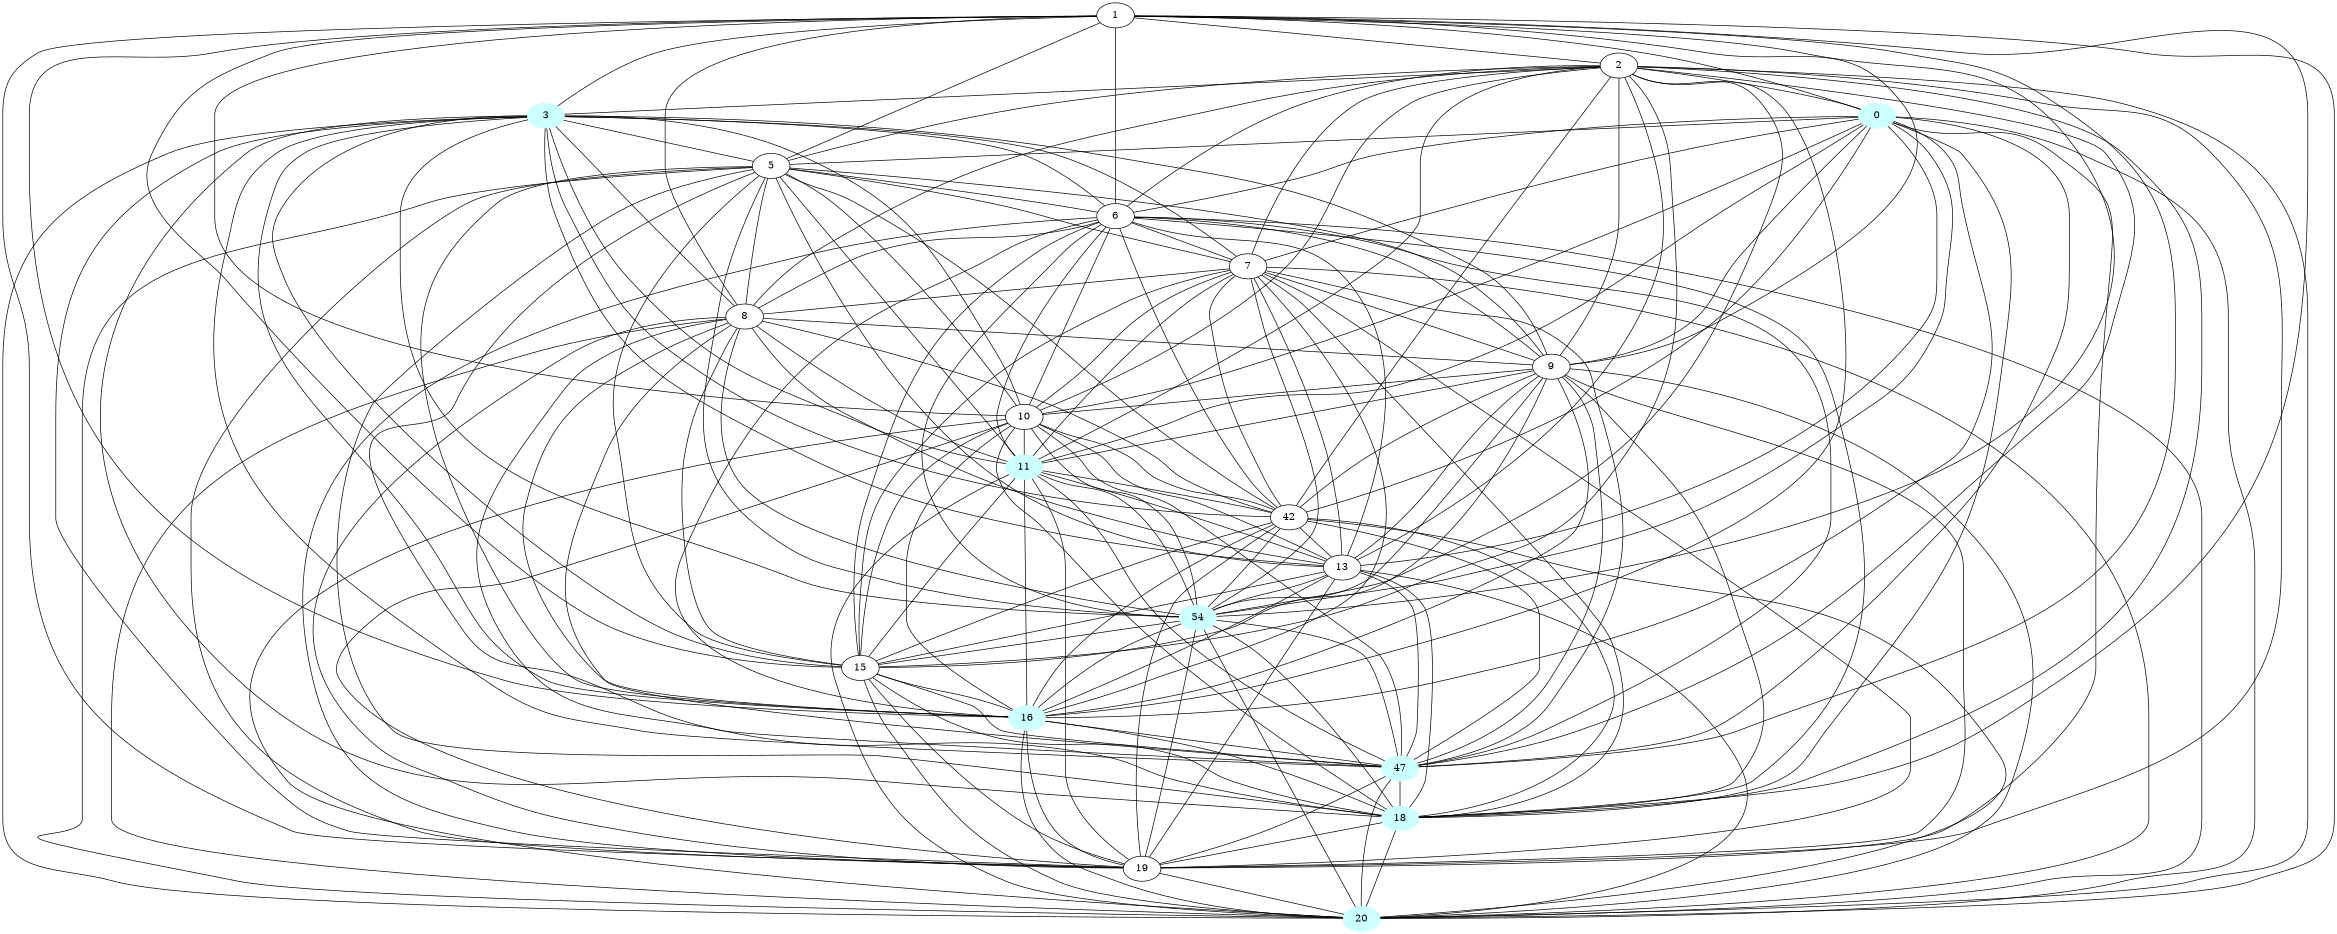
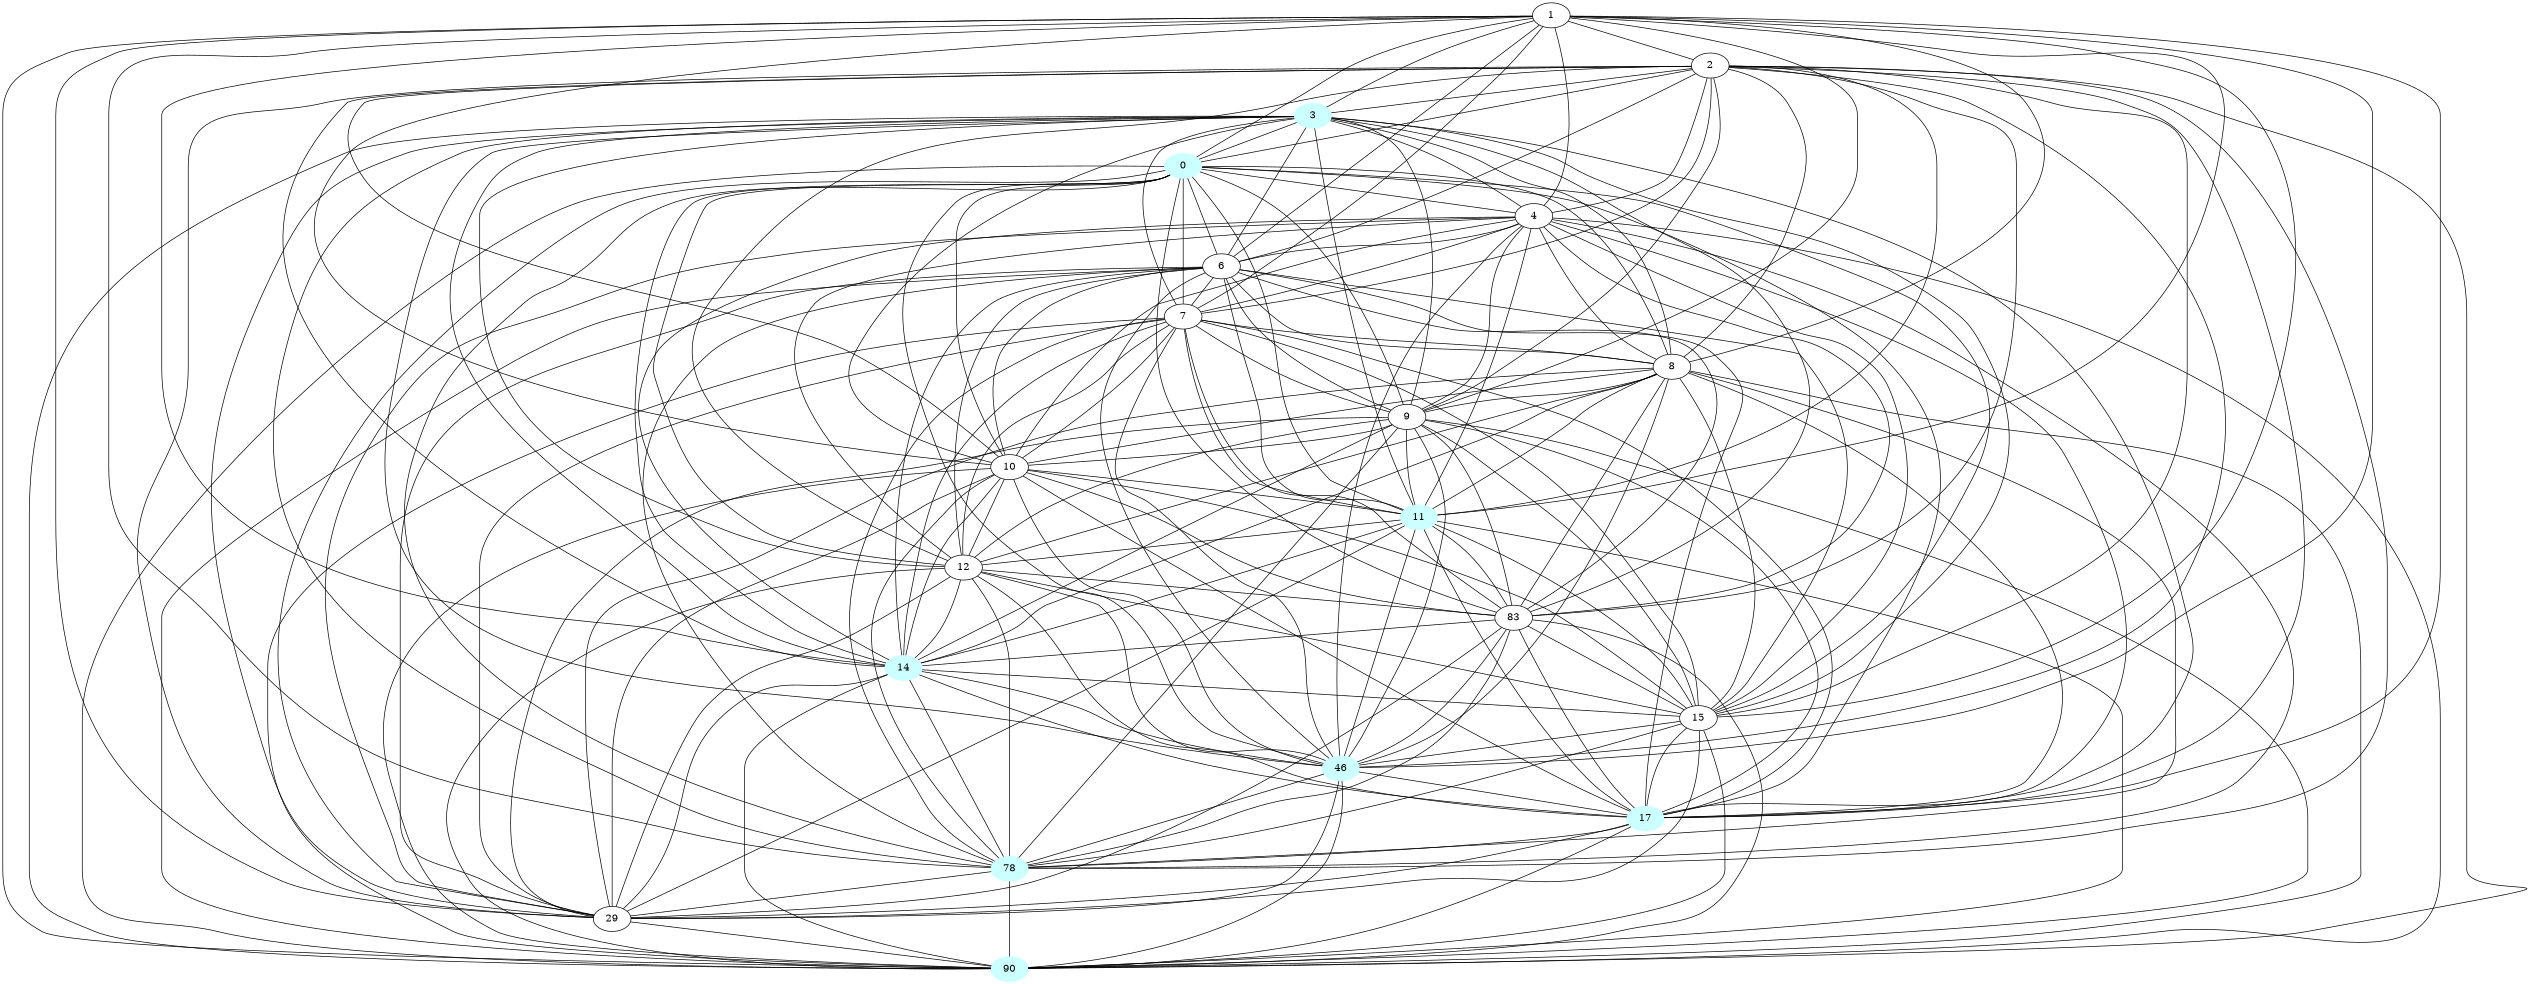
edge "3" -- "0": added
node "5": label "5" -> "4"
edge "0" -- "8": added
edge "1" -- "7": added
edge "1" -- "11": added
edge "0" -- "15": added
edge "8" -- "10": added
node "42": label "42" -> "12"
node "13": label "13" -> "83"
node "54": label "54" -> "14"
node "16": label "16" -> "46"
node "47": label "47" -> "17"
node "18": label "18" -> "78"
node "19": label "19" -> "29"
node "20": label "20" -> "90"
